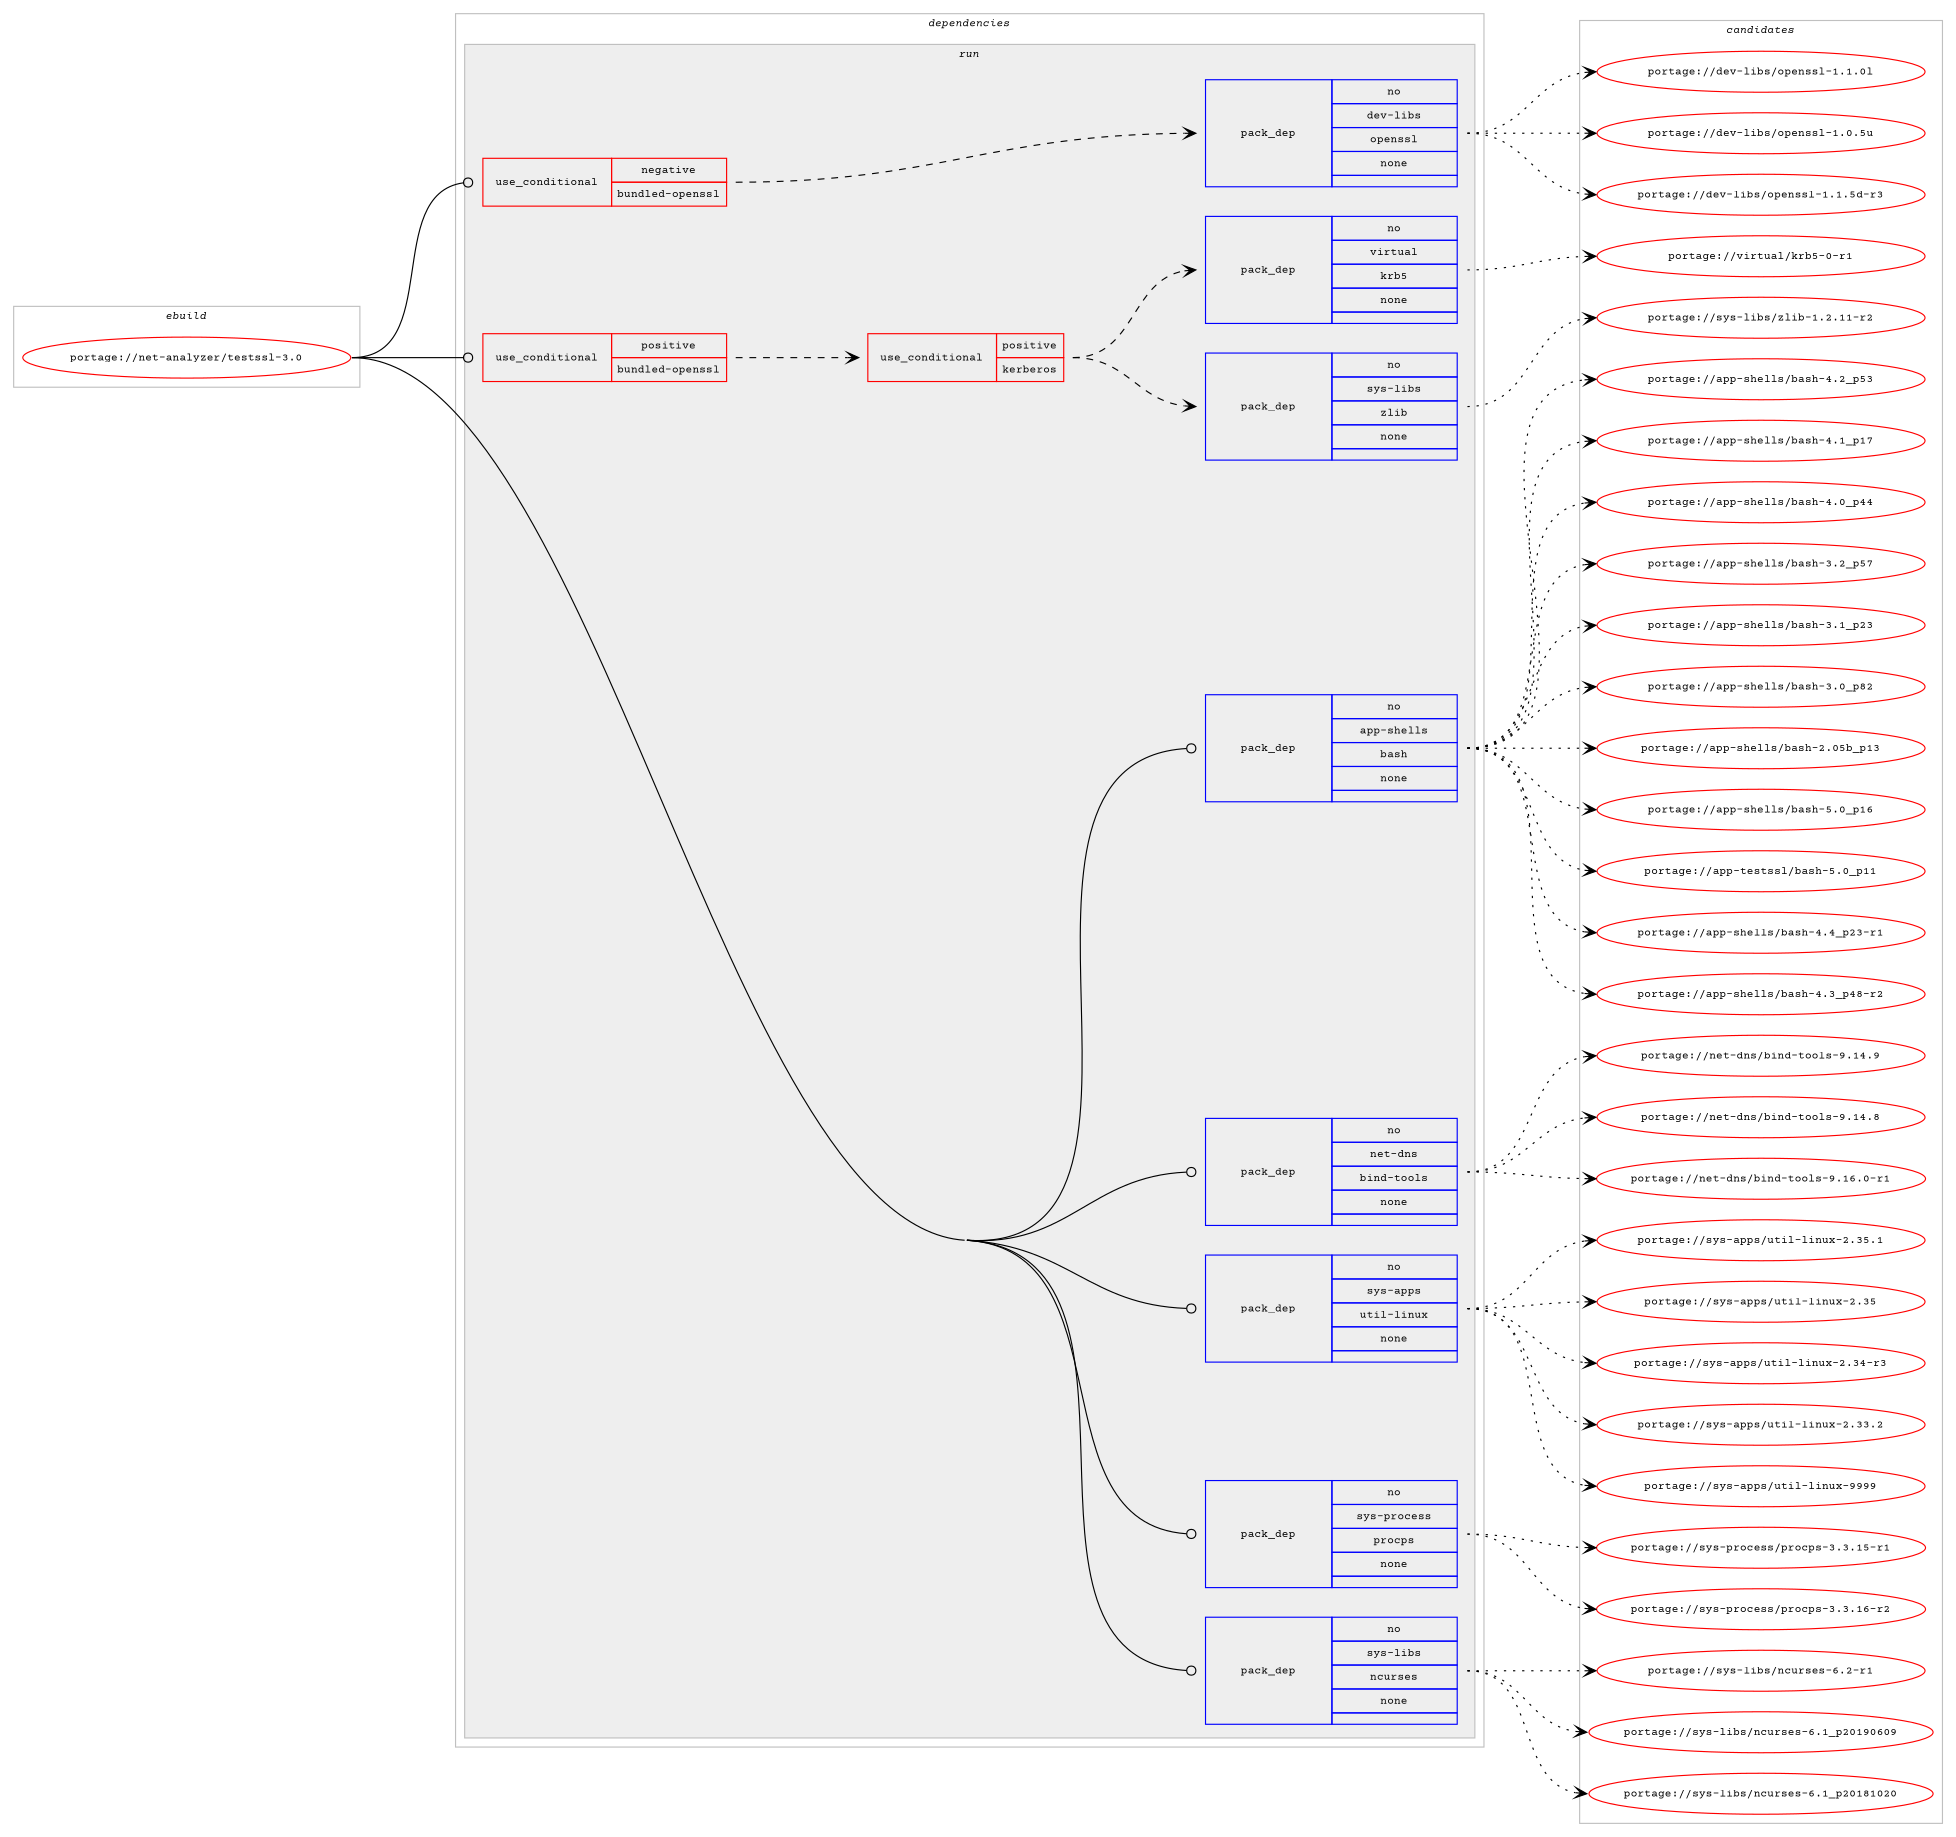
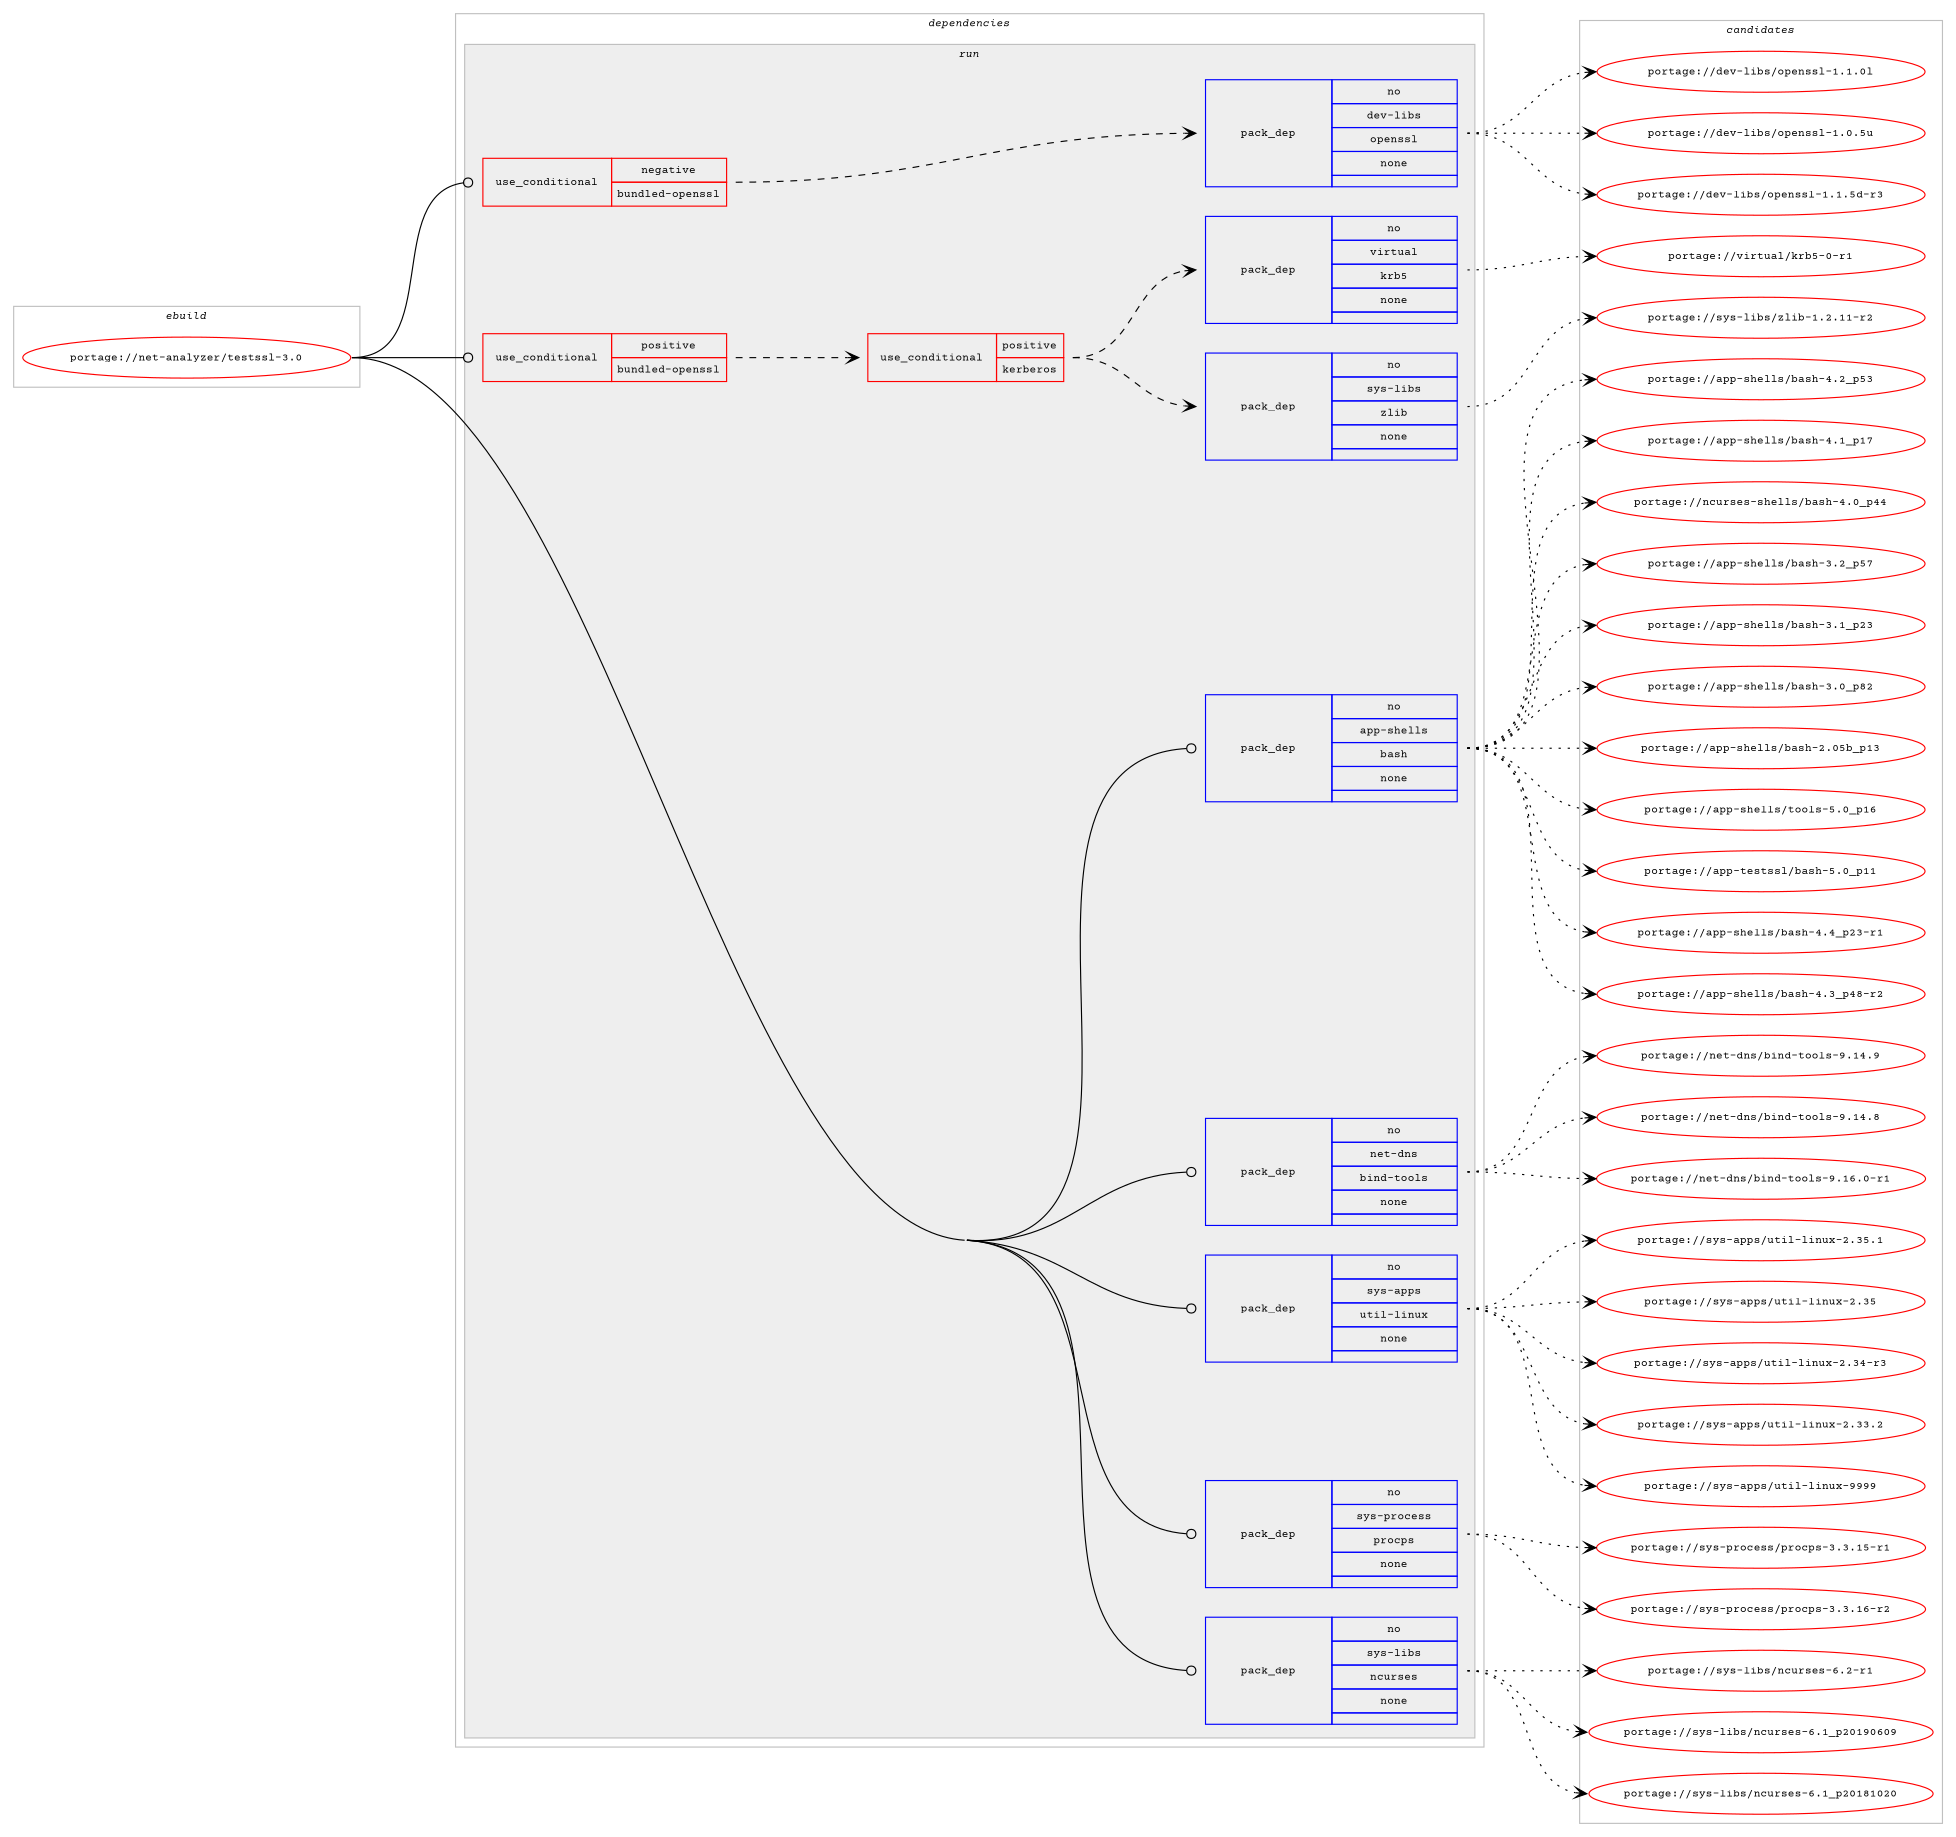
node "portage://app-shells/bash-4.0_p44": label "portage://app-shells/bash-4.0_p44" -> "portage://ncurses-shells/bash-4.0_p44"
node "portage://app-shells/bash-5.0_p16": label "portage://app-shells/bash-5.0_p16" -> "portage://app-shells/tools-5.0_p16"
